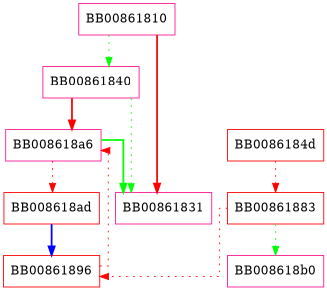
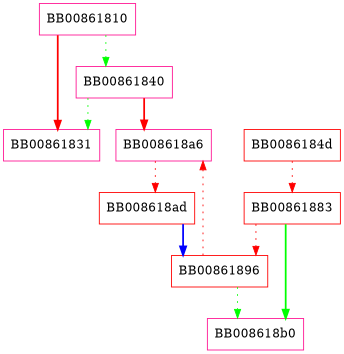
edge "BB008618a6" -> "BB00861831": removed
edge "BB00861883" -> "BB008618b0": style dotted -> bold
edge "BB00861896" -> "BB008618b0": added
